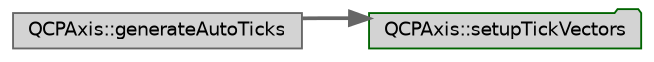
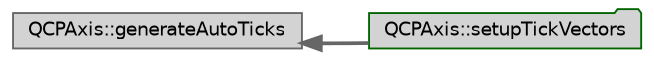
edge "QCPAxis::generateAutoTicks" -> "QCPAxis::setupTickVectors": reversed
